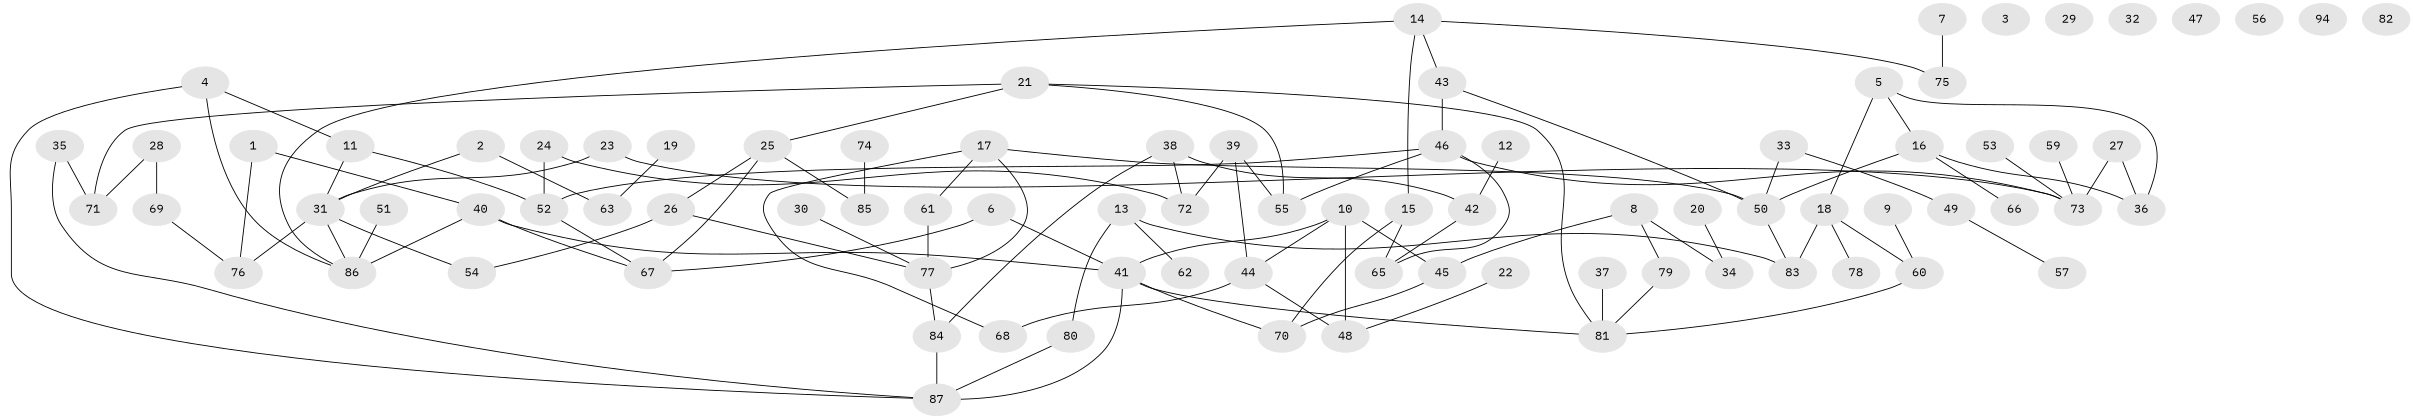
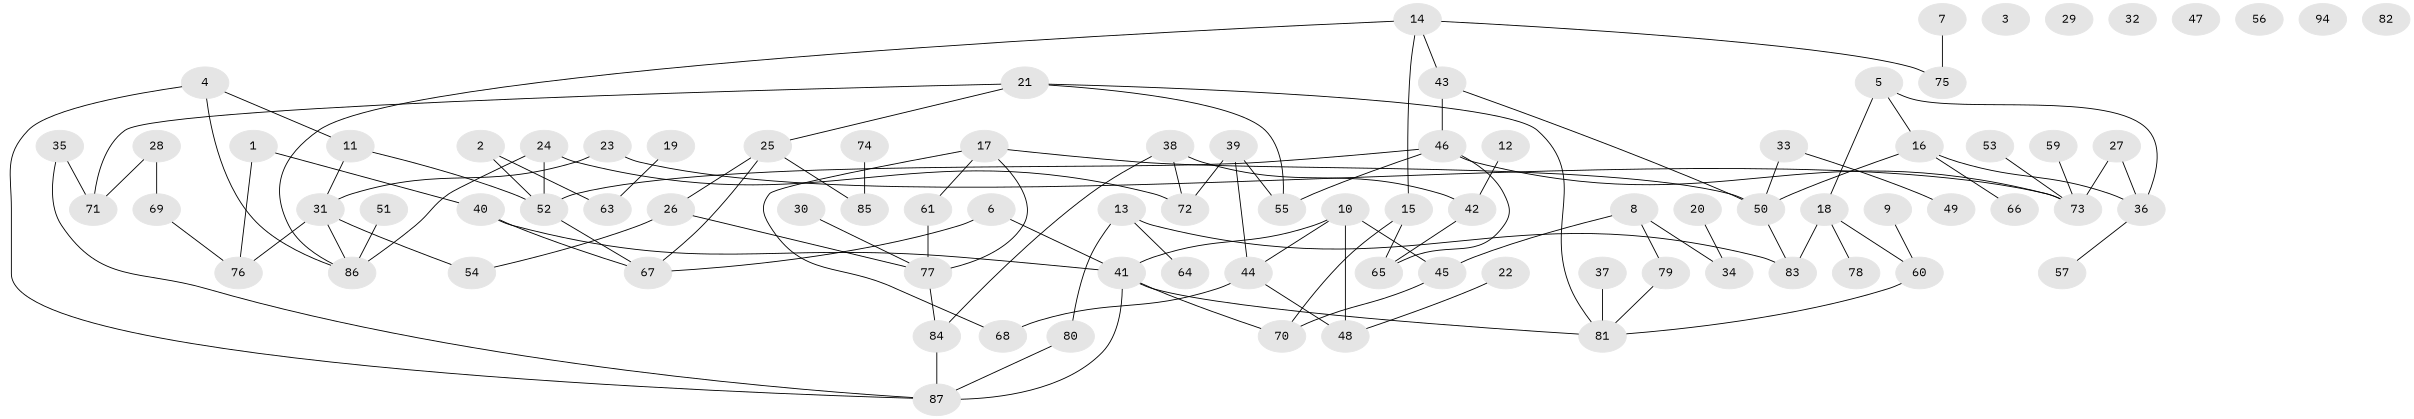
edge "2" -- "31": now "2" -- "52"
edge "40" -- "86": now "24" -- "86"
edge "49" -- "57": now "36" -- "57"
node "62": label "62" -> "64"
